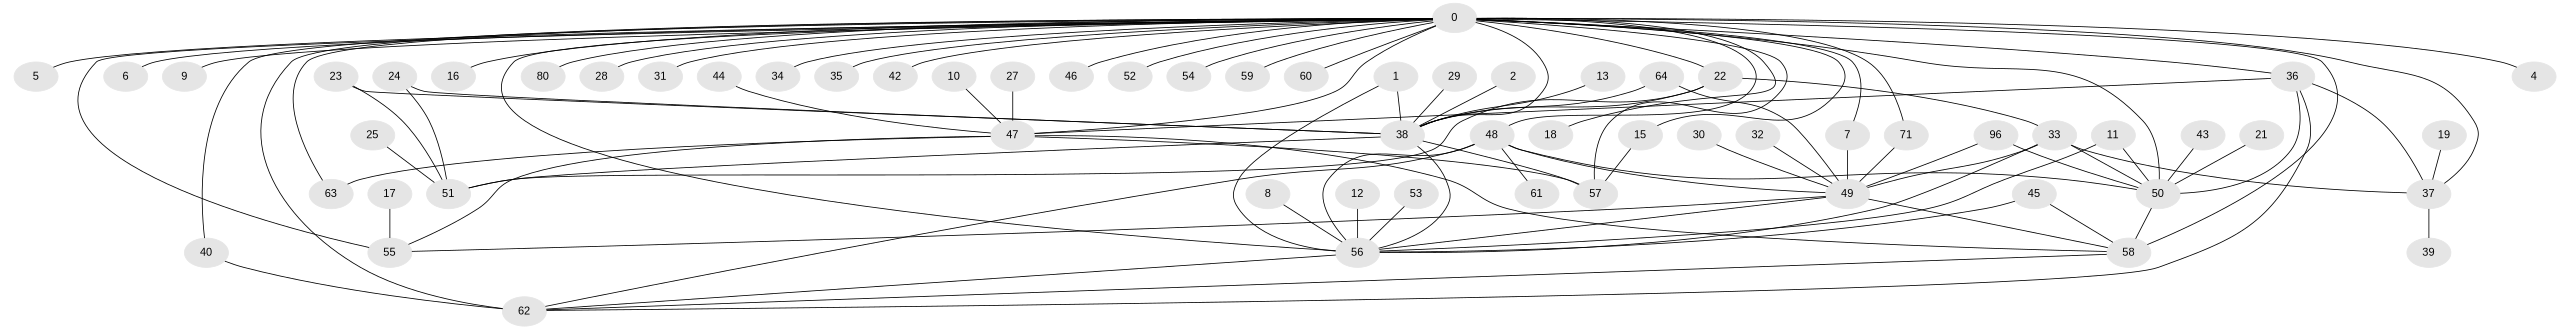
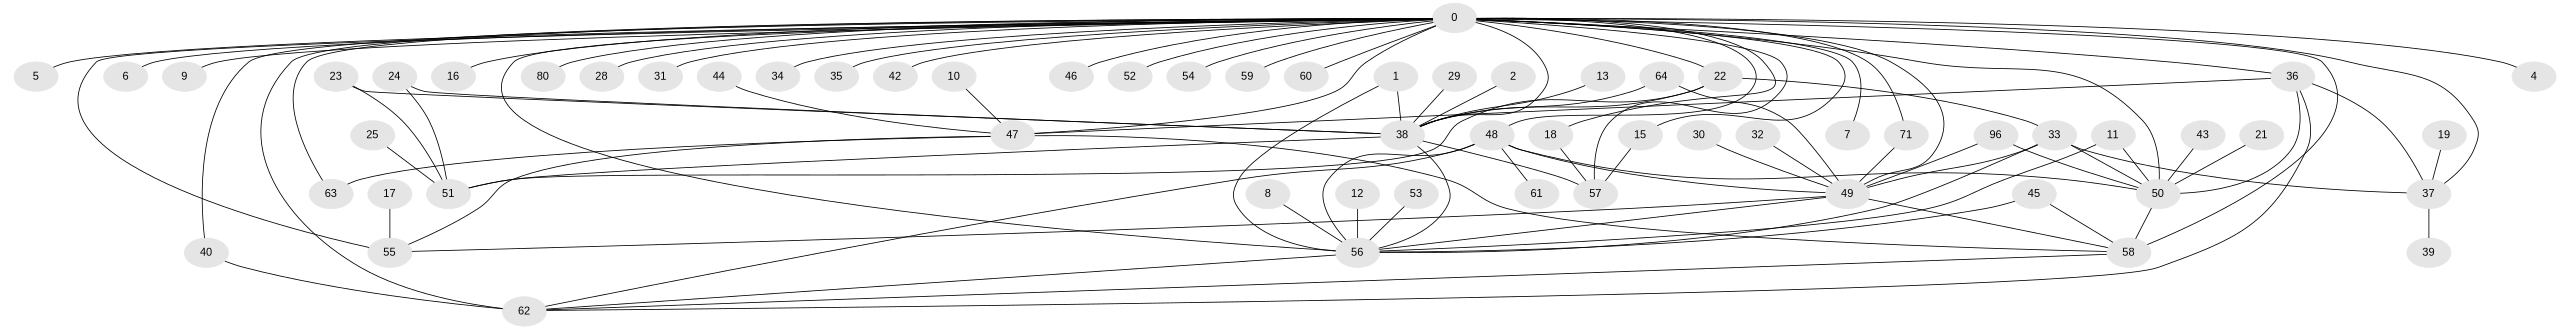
node "27": removed
edge "47" -- "57": now "18" -- "57"
edge "7" -- "49": now "0" -- "49"
